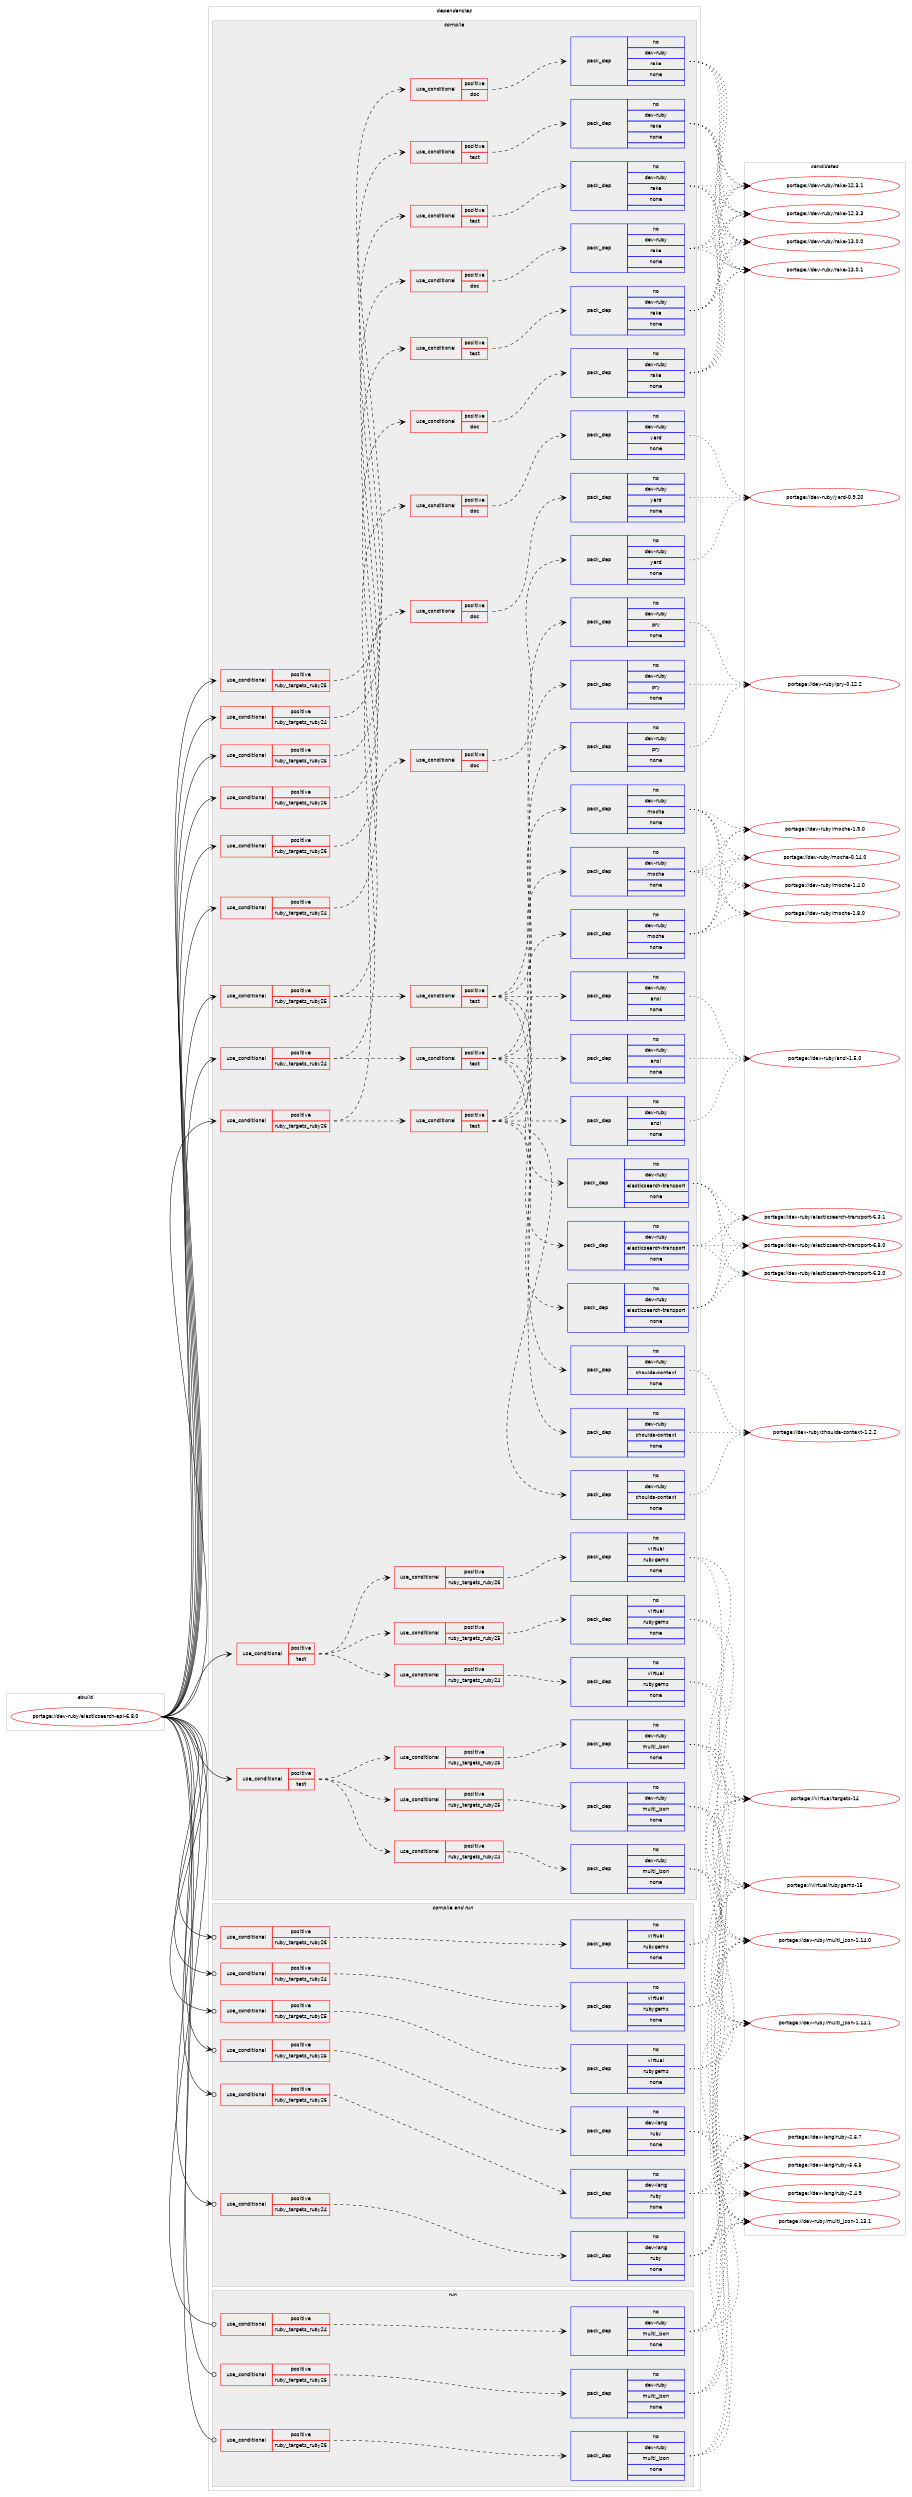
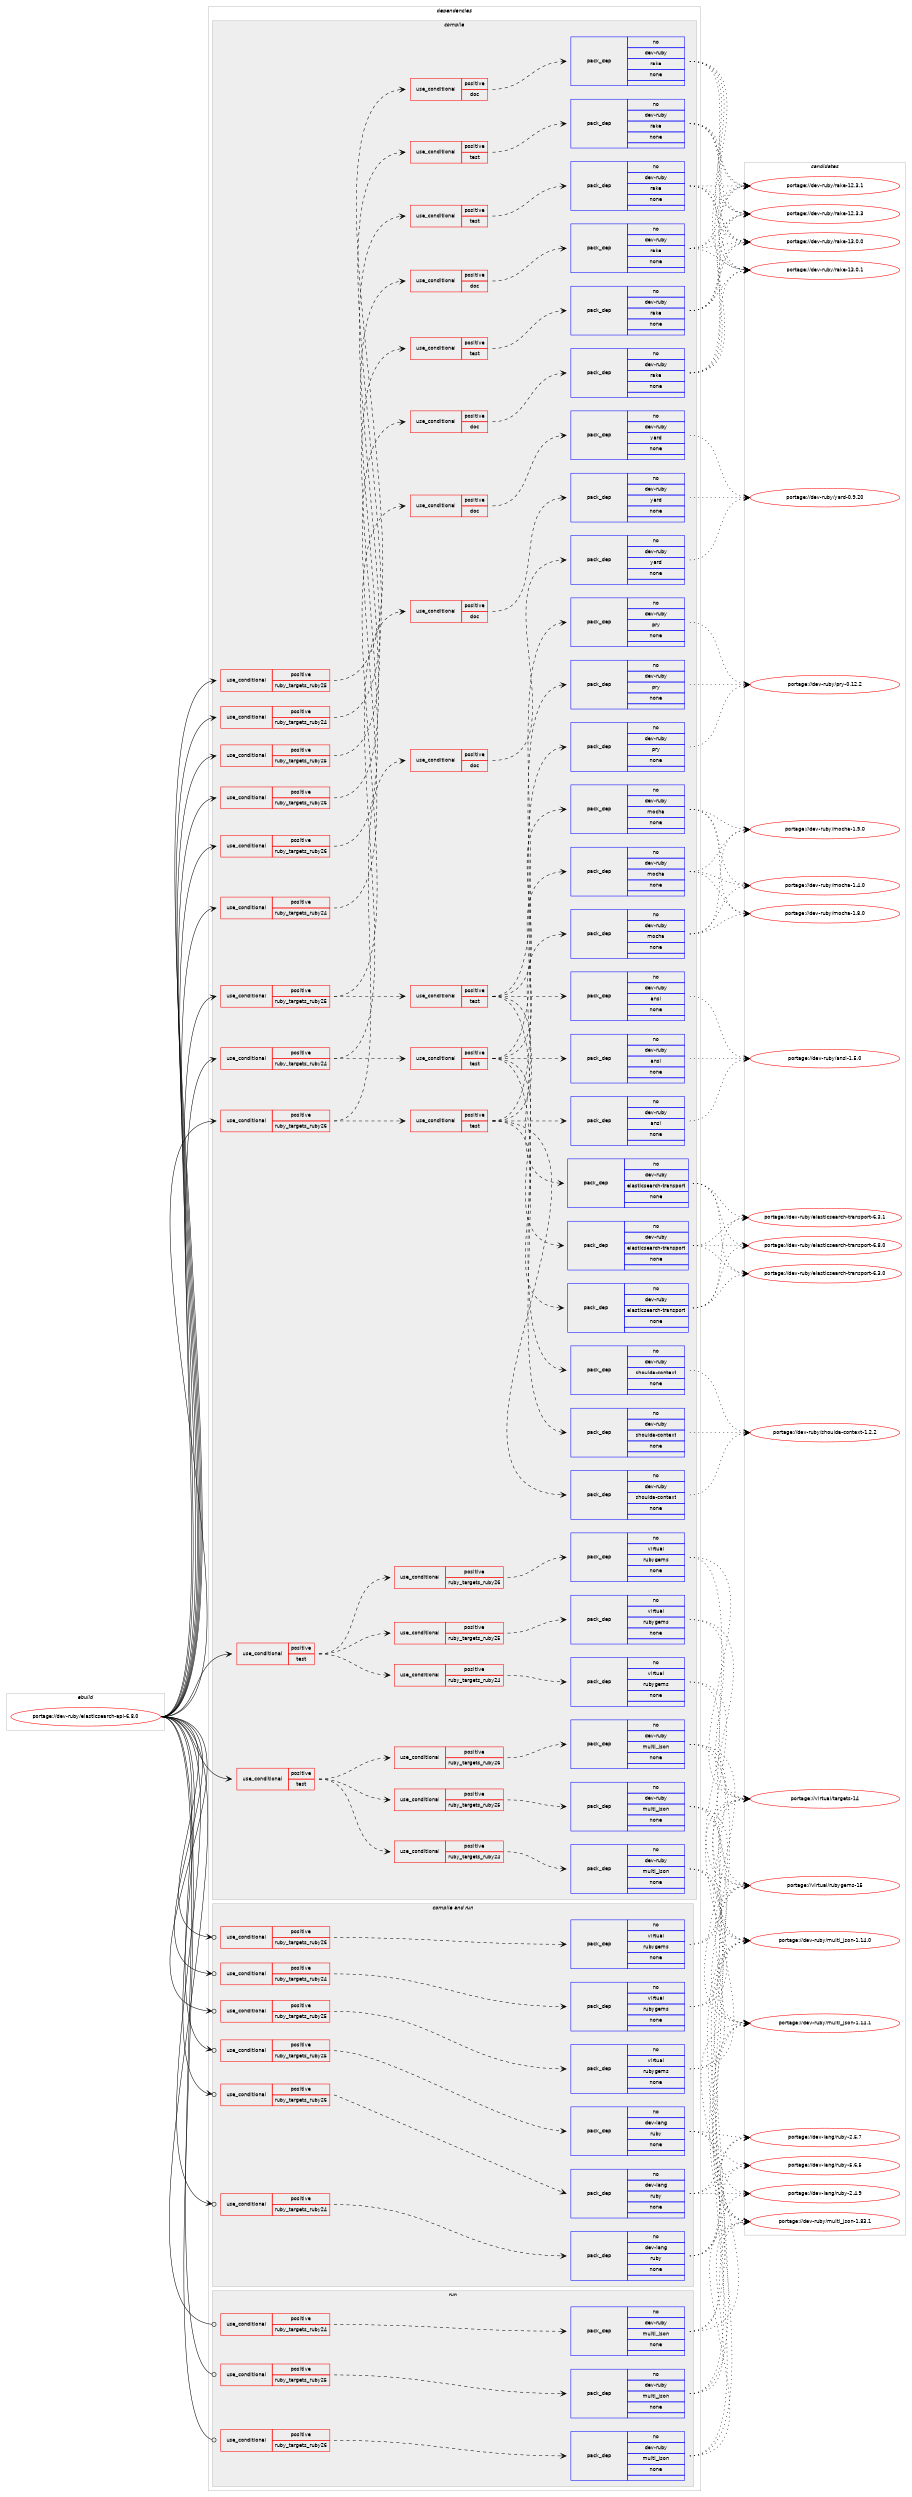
node "portage://dev-ruby/mocha-0.14.0": removed
node "portage://dev-ruby/multi_json-1.13.1": label "portage://dev-ruby/multi_json-1.13.1" -> "portage://dev-ruby/multi_json-1.83.1"
